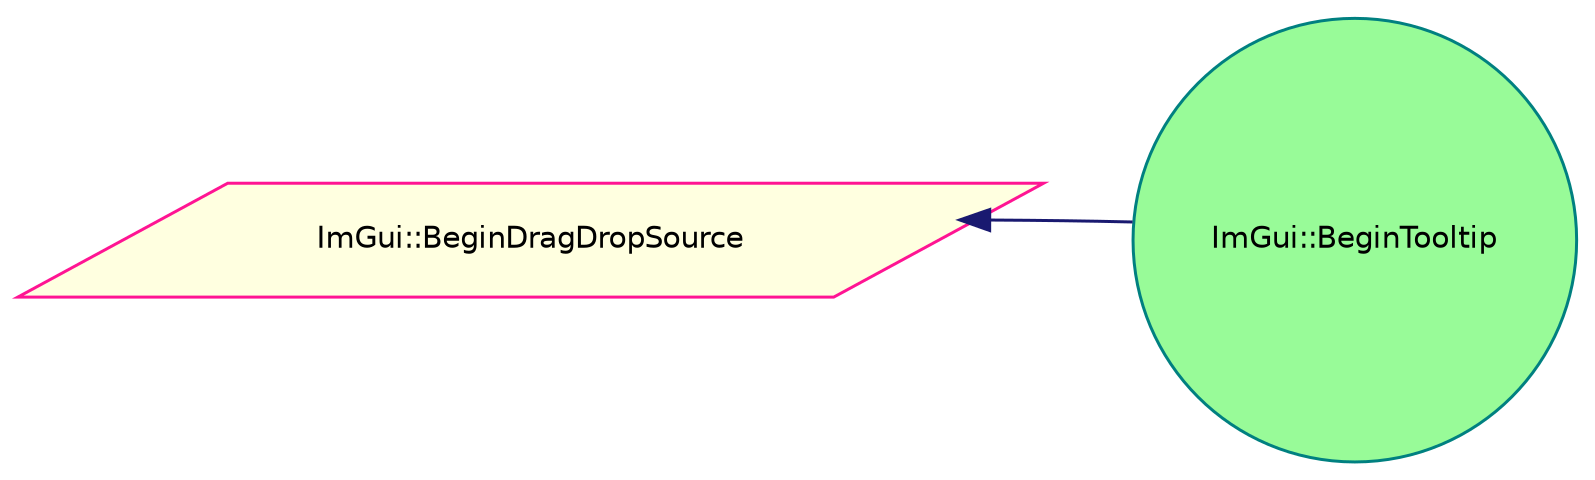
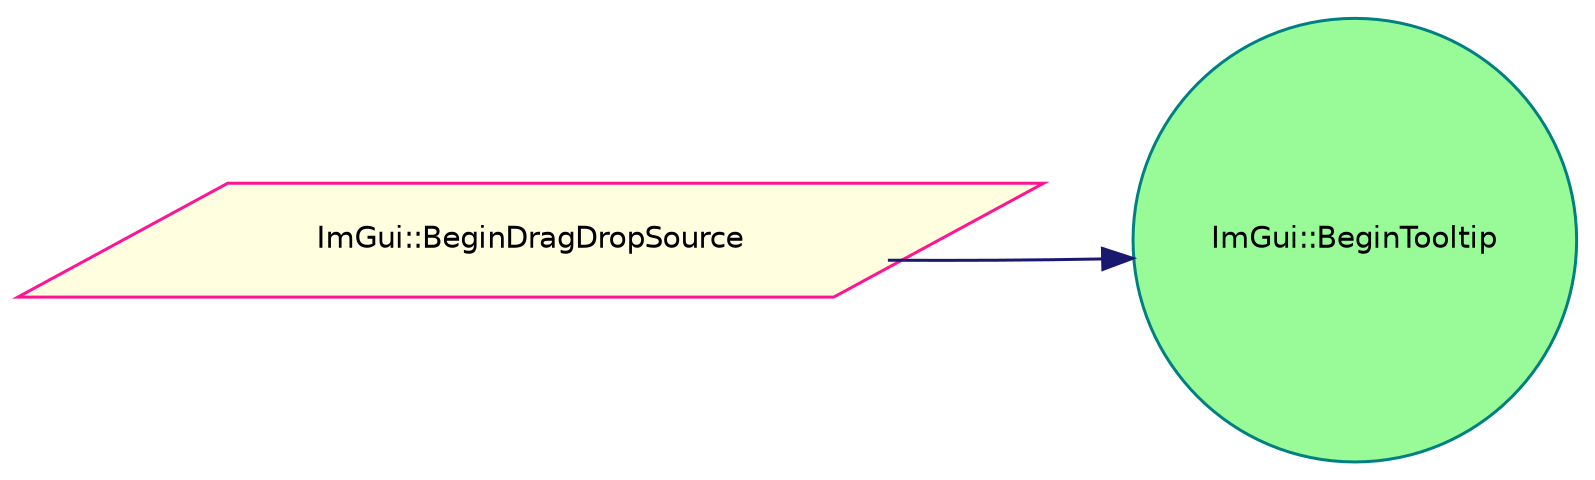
edge "ImGui::BeginTooltip" -> "ImGui::BeginDragDropSource": reversed
